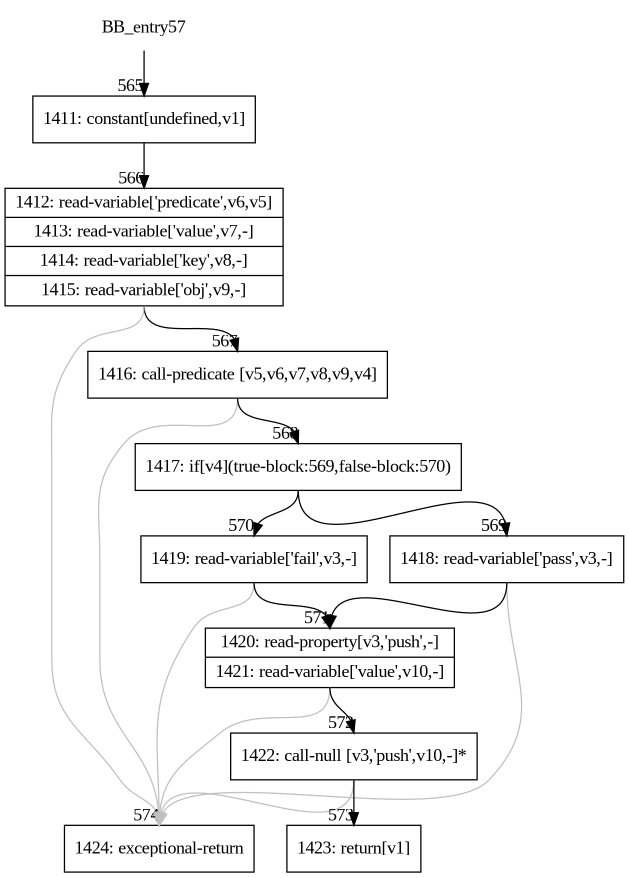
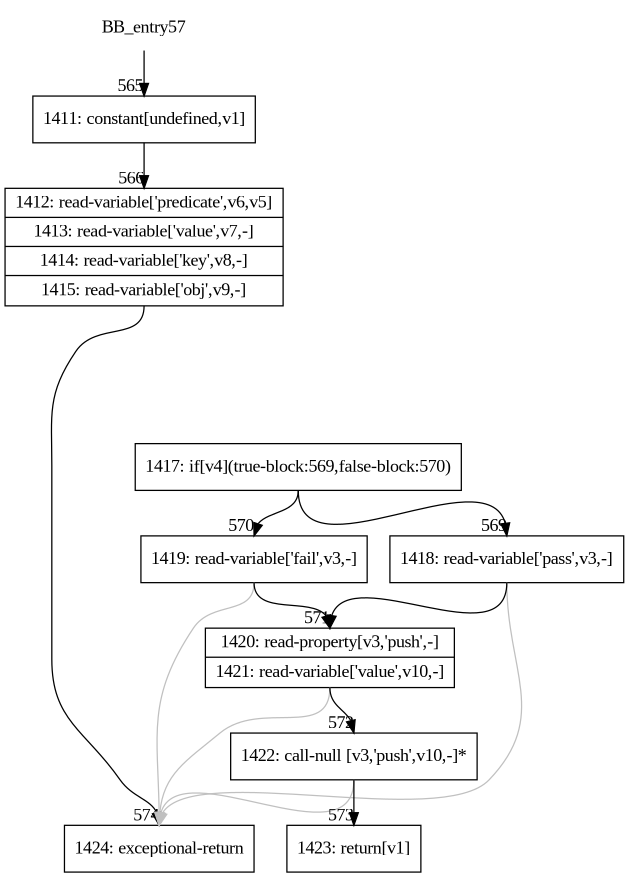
node "1416: call-predicate [v5,v6,v7,v8,v9,v4]": removed
edge "1412: read-variable['predicate',v6,v5]" -> "1424: exceptional-return": color gray -> black
